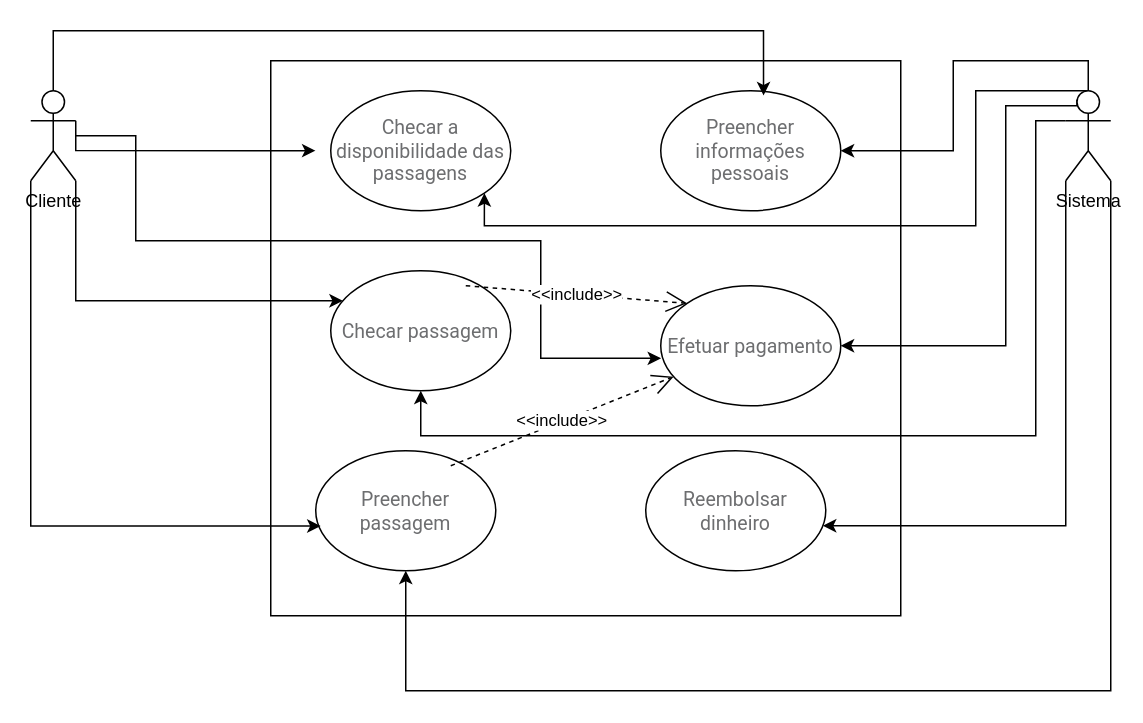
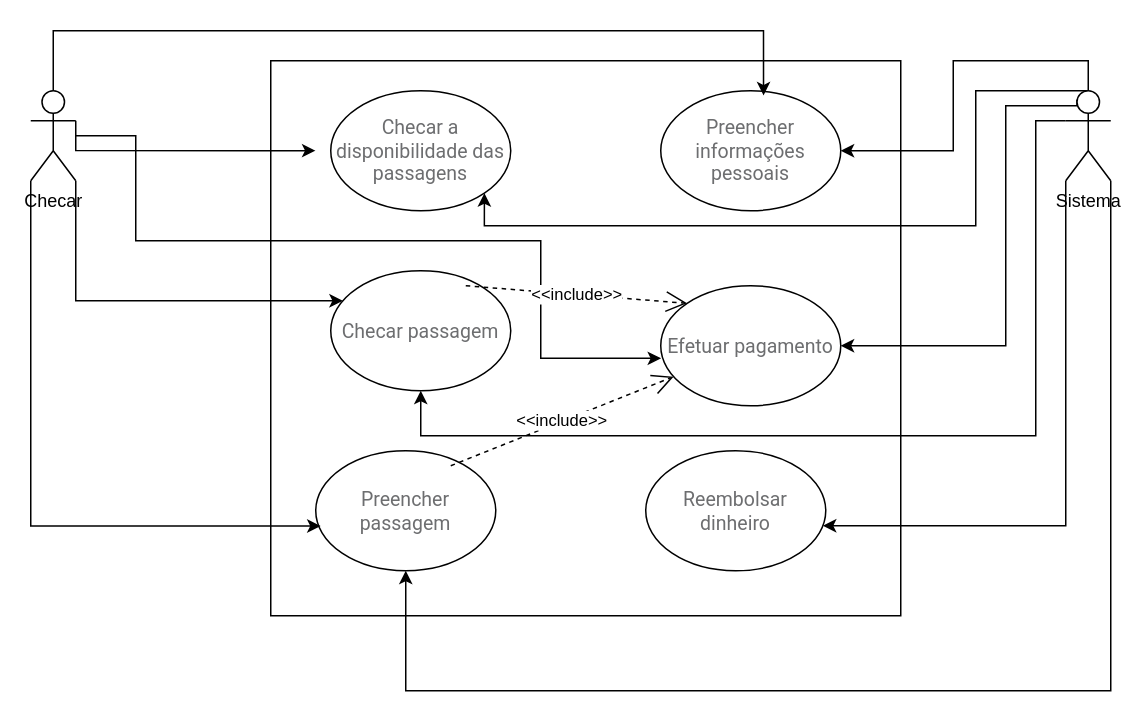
node "Cliente": label "Cliente" -> "Checar"
